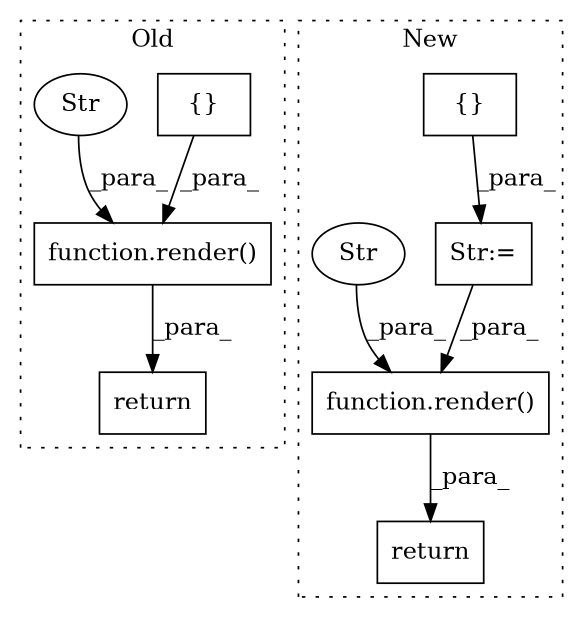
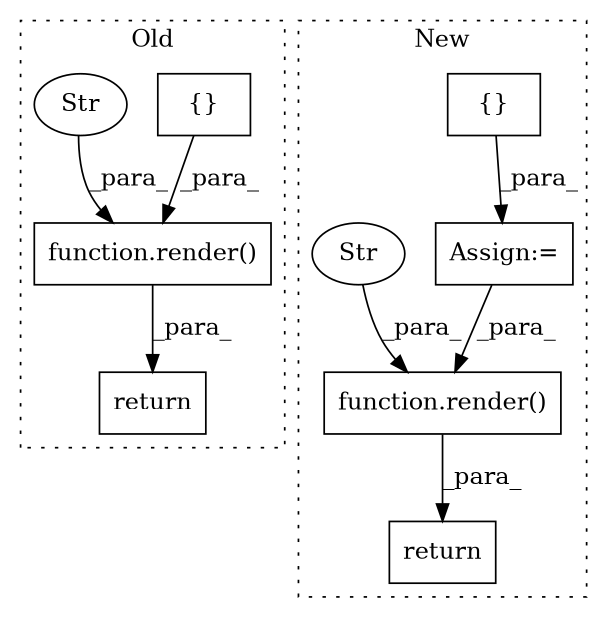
node "Str:=": label "Str:=" -> "Assign:="
